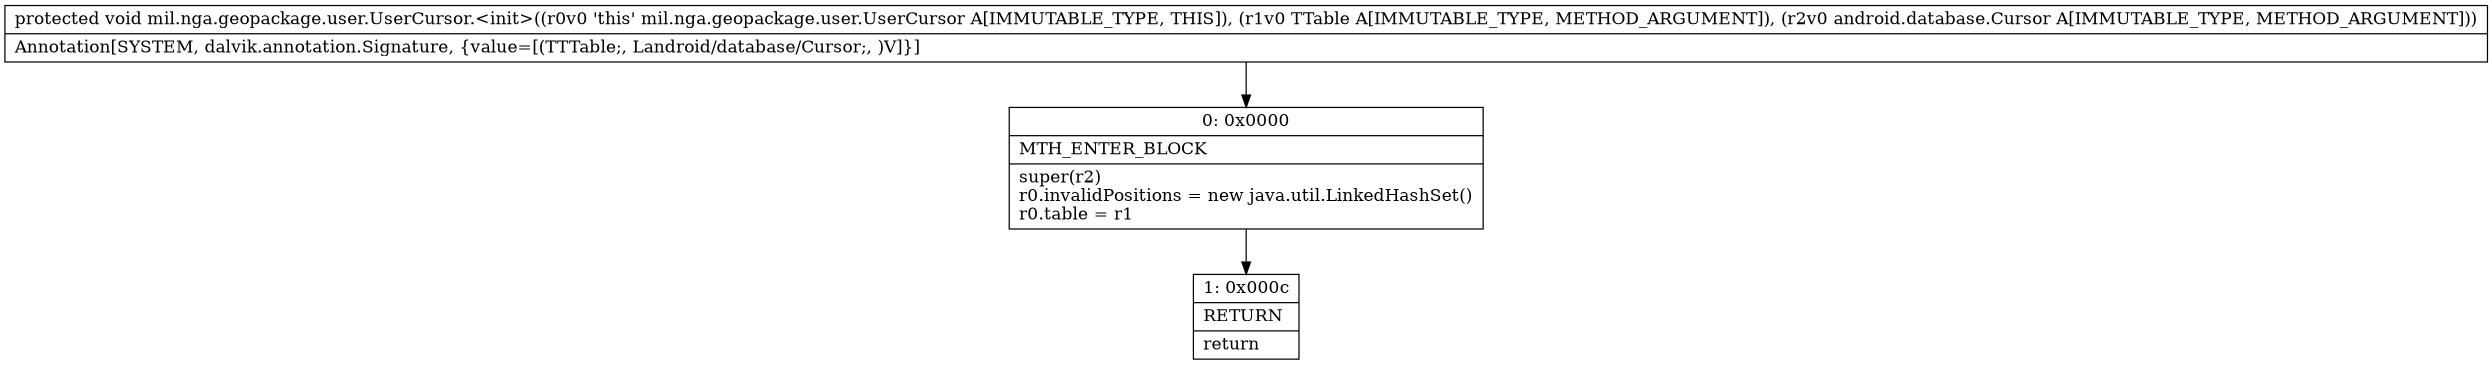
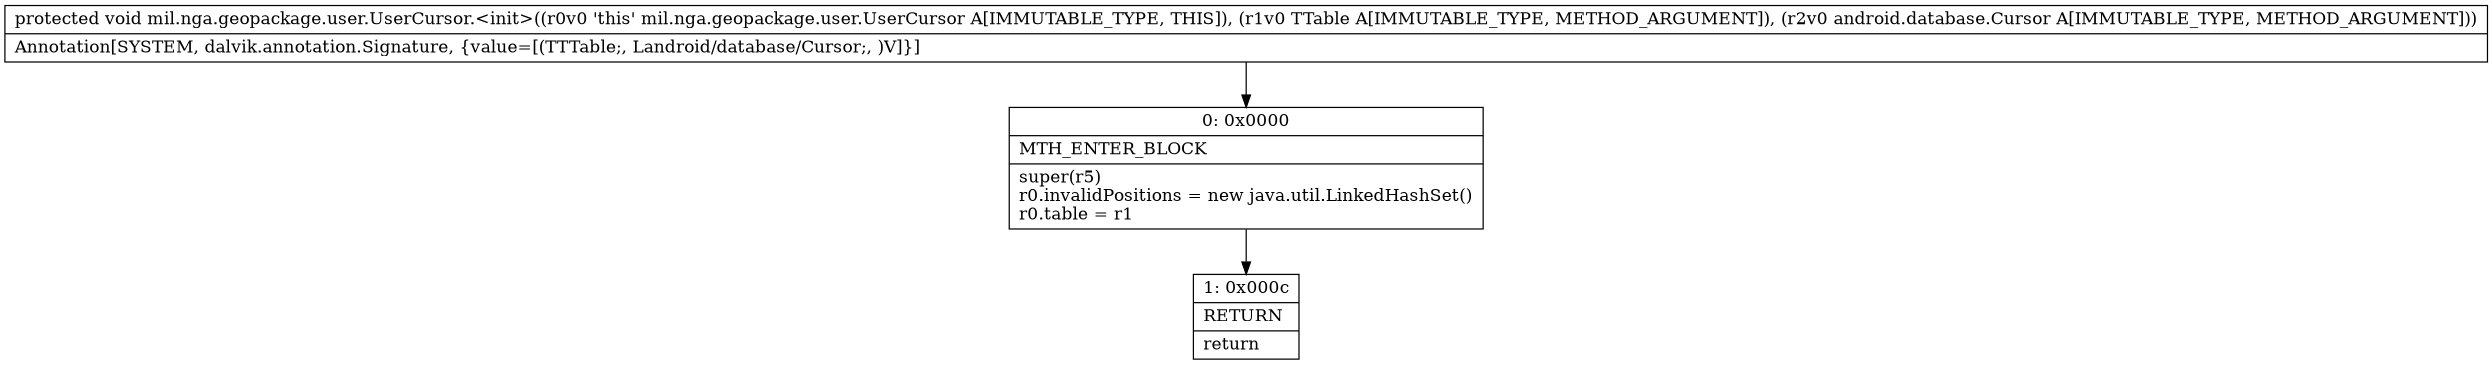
node "0: 0x0000": text "super(r2)" -> "super(r5)"
